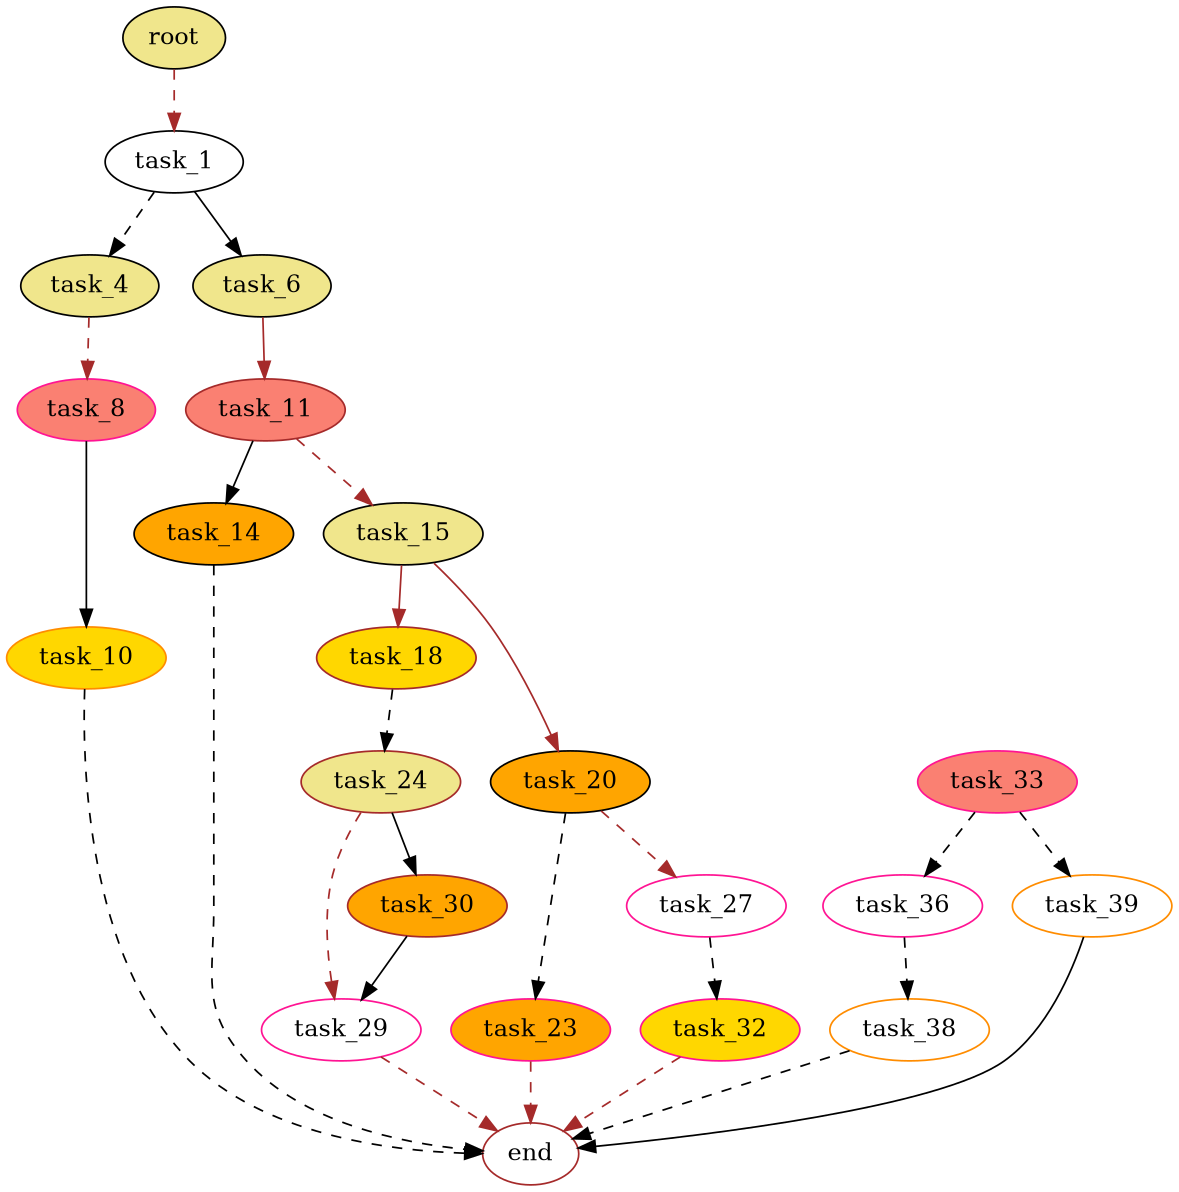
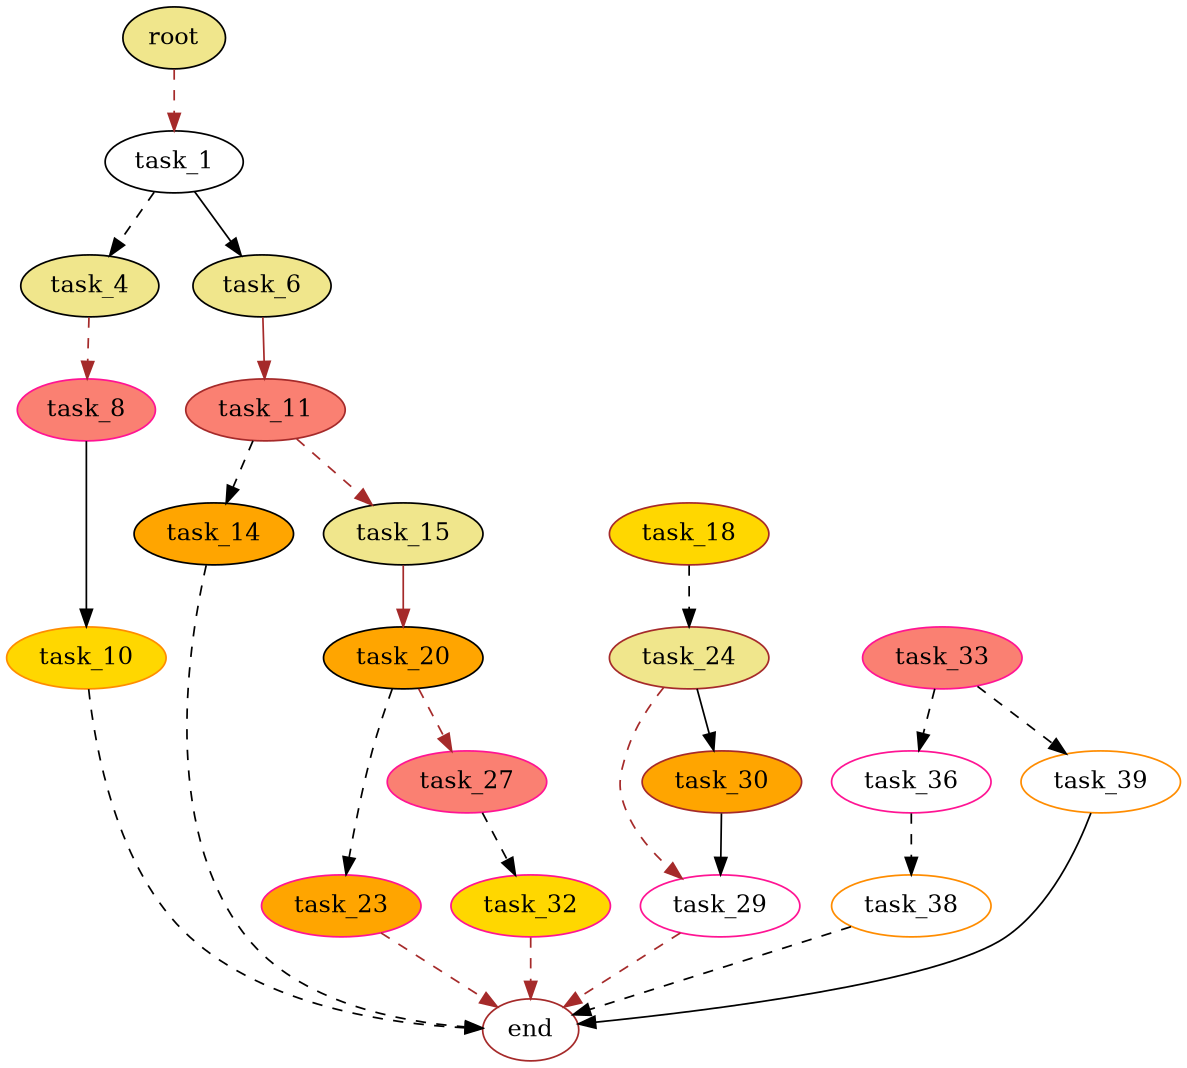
edge "task_11" -> "task_14": style solid -> dashed
edge "task_15" -> "task_18": removed
node "task_27": fillcolor white -> salmon
